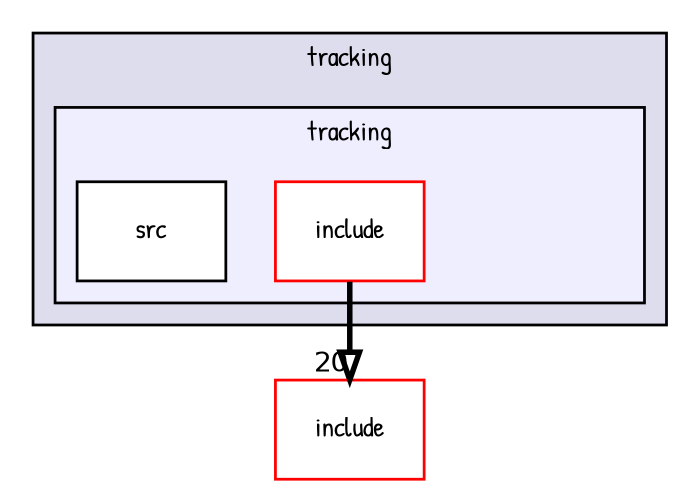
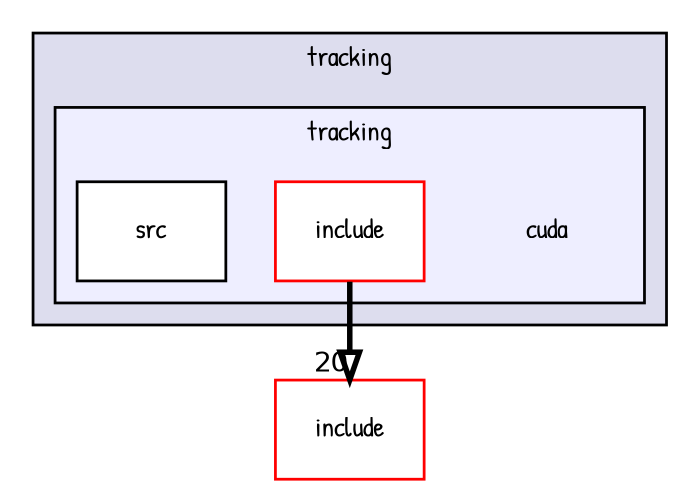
node "cuda": added
